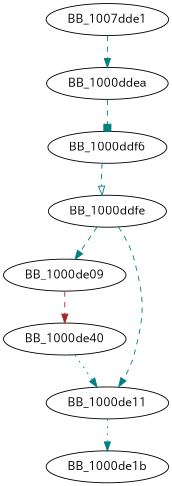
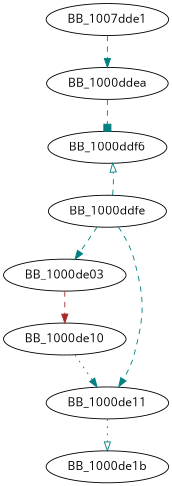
edge "BB_1000ddf6" -> "BB_1000ddfe": reversed
node "BB_1000de09": label "BB_1000de09" -> "BB_1000de03"
node "BB_1000de40": label "BB_1000de40" -> "BB_1000de10"
edge "BB_1000de11" -> "BB_1000de1b": arrowhead normal -> onormal
